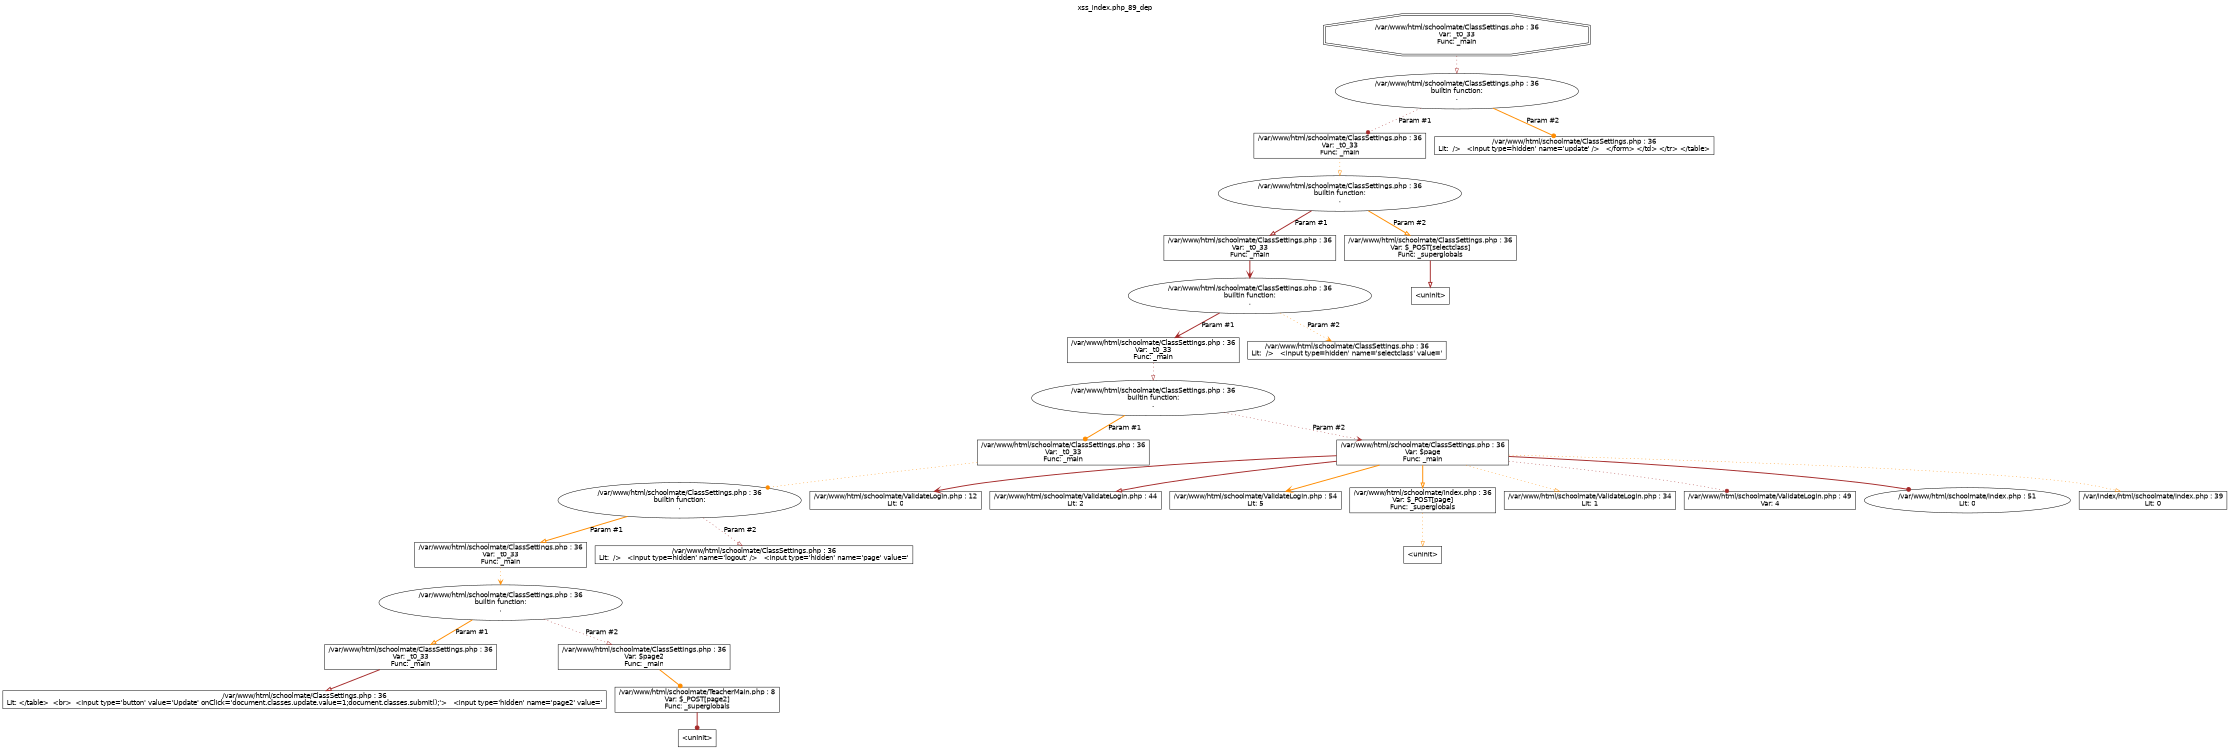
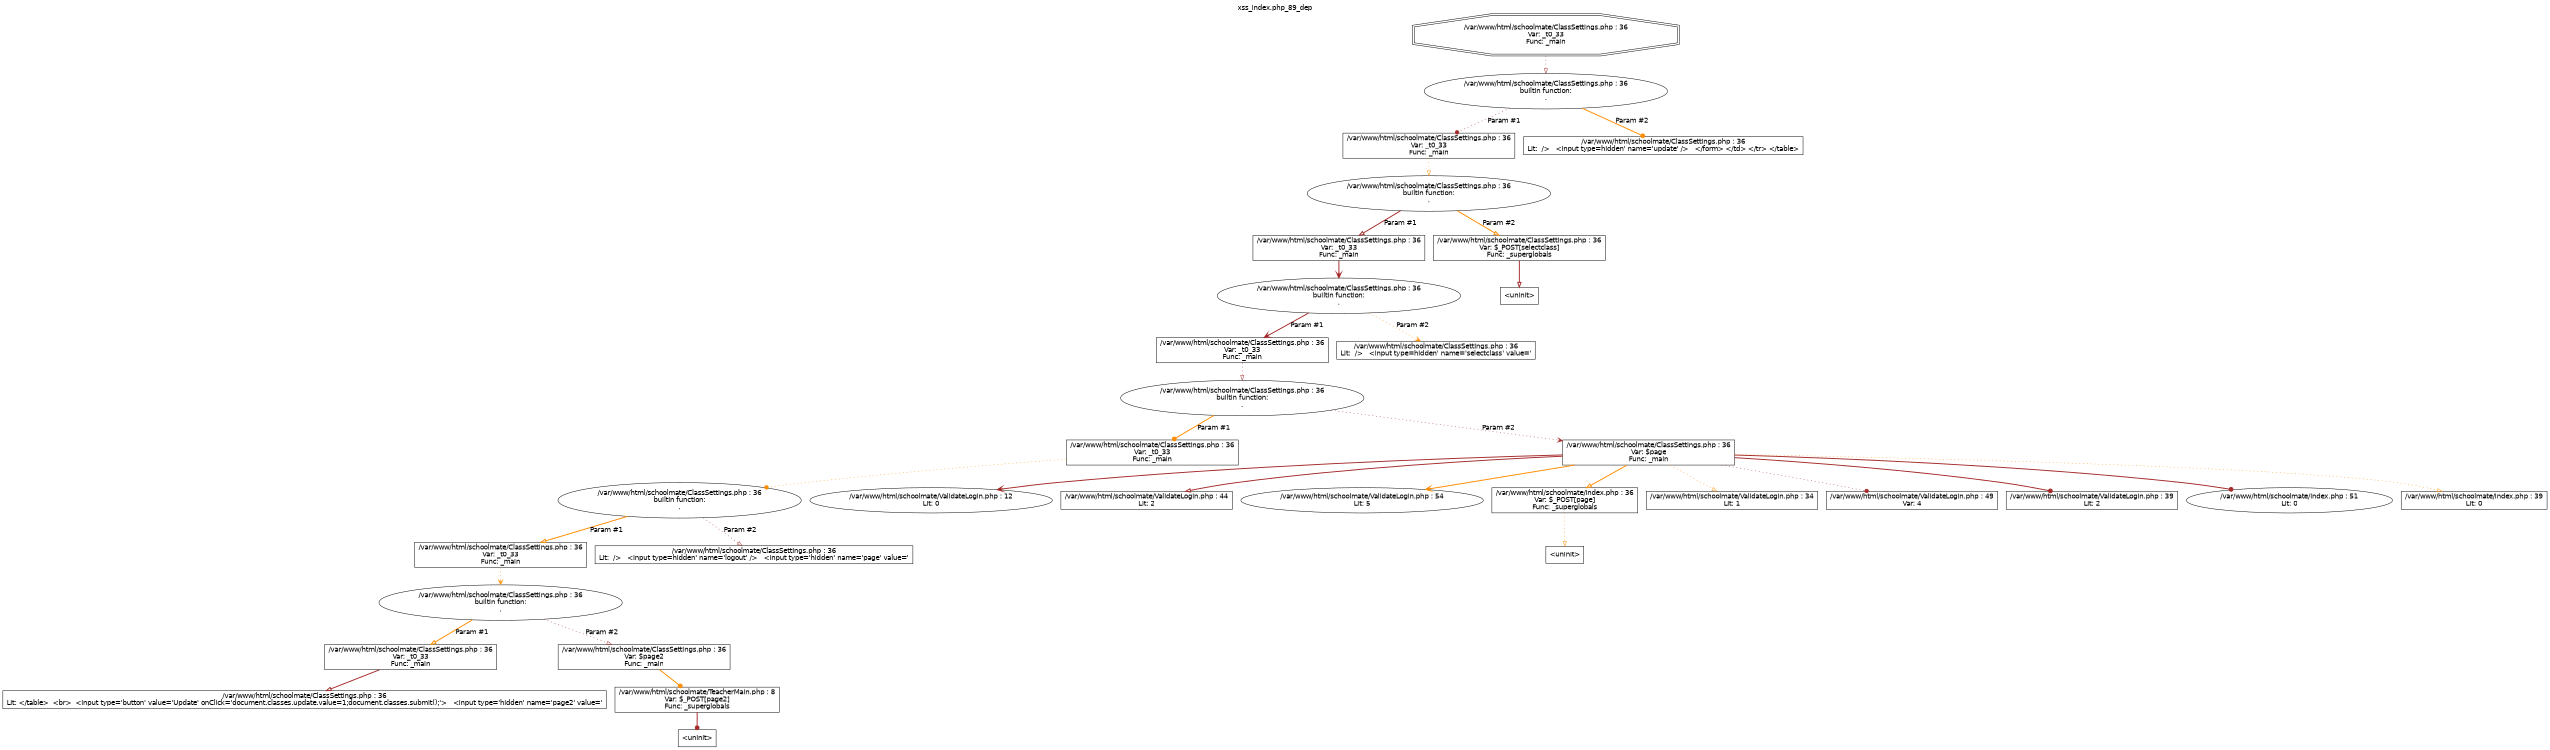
node "/var/www/html/schoolmate/ValidateLogin.php : 12 Lit: 0": shape box -> ellipse
node "/var/www/html/schoolmate/ValidateLogin.php : 54 Lit: 5": shape box -> ellipse
node "/var/www/html/schoolmate/ValidateLogin.php : 39 Lit: 2": added
node "/var/index/html/schoolmate/index.php : 39 Lit: 0": label "/var/index/html/schoolmate/index.php : 39 Lit: 0" -> "/var/www/html/schoolmate/index.php : 39 Lit: 0"
